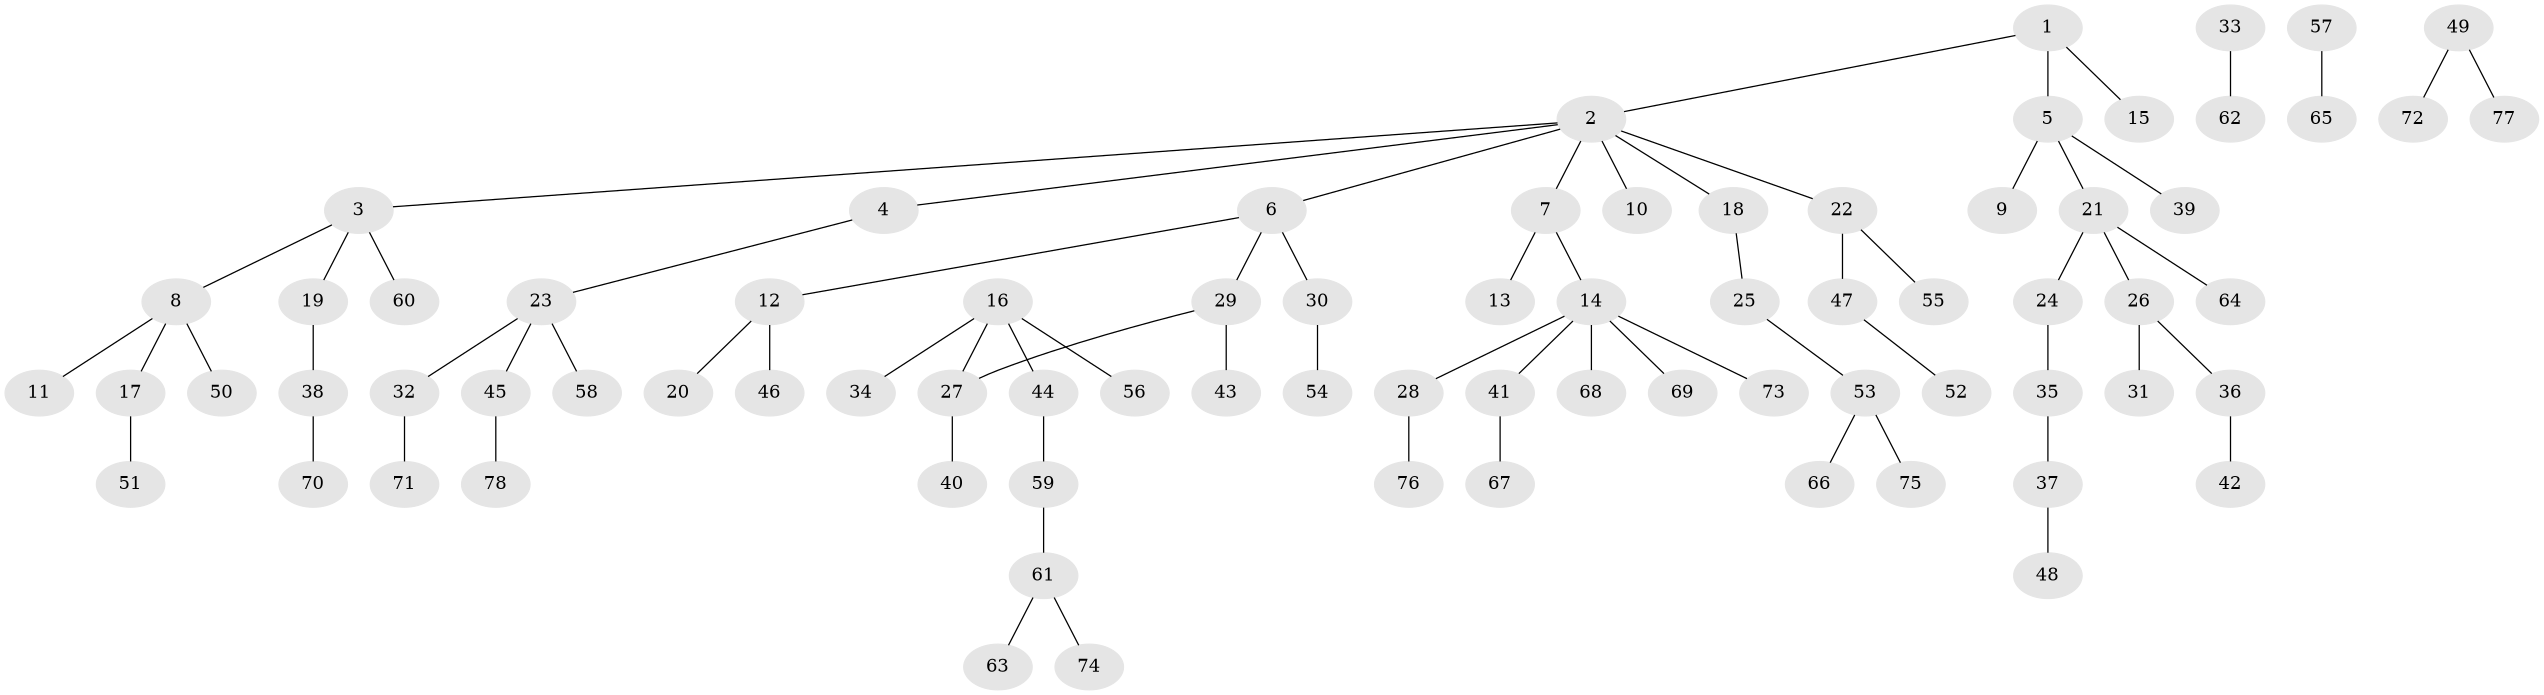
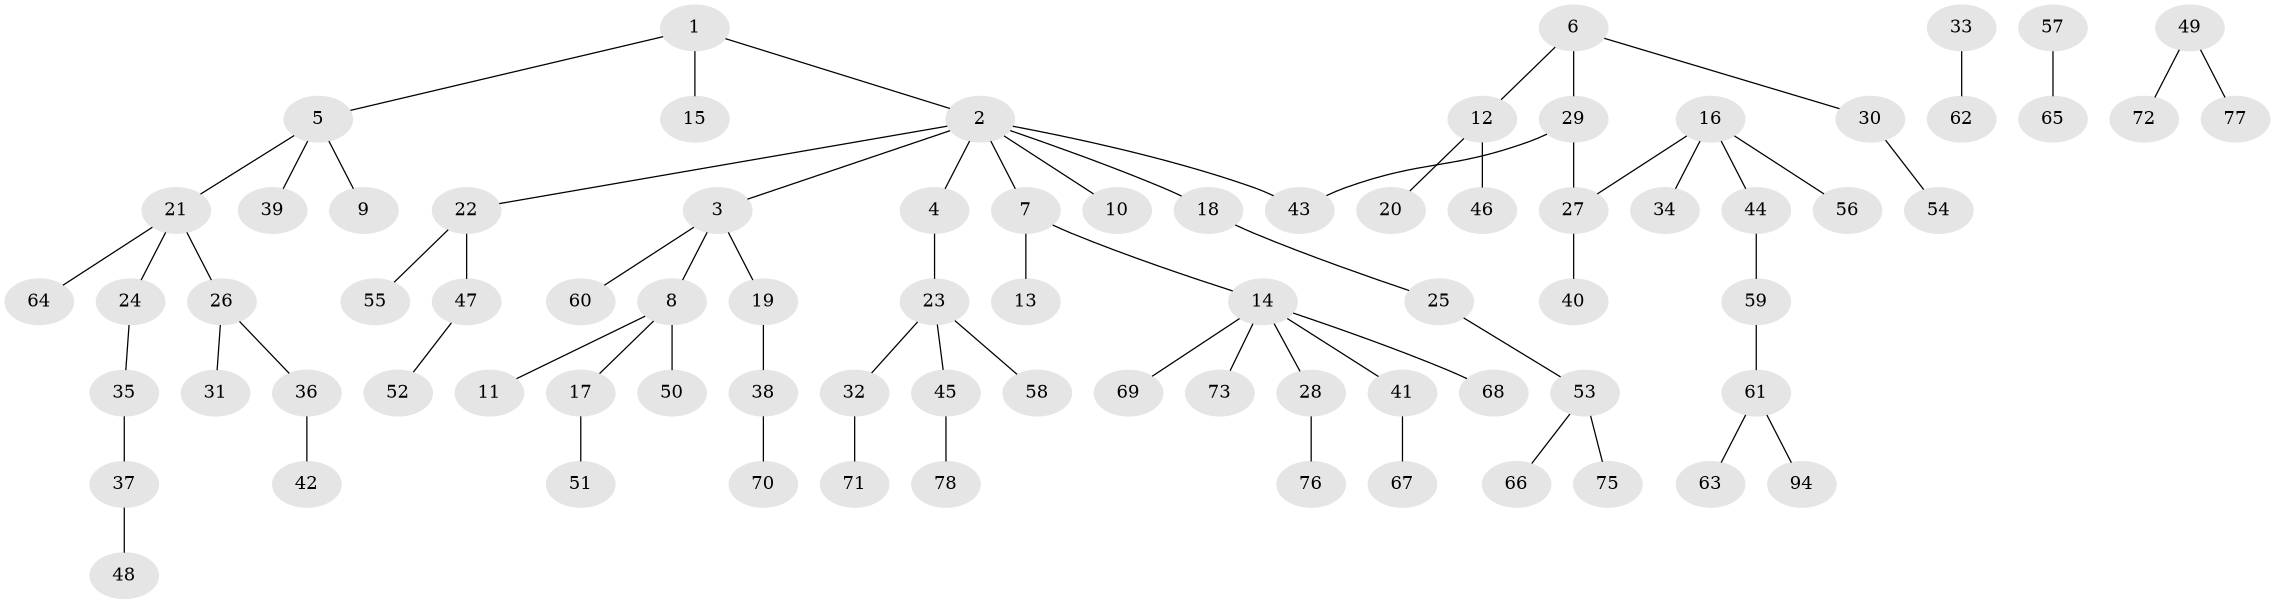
edge "2" -- "6": now "2" -- "43"
node "74": label "74" -> "94"
